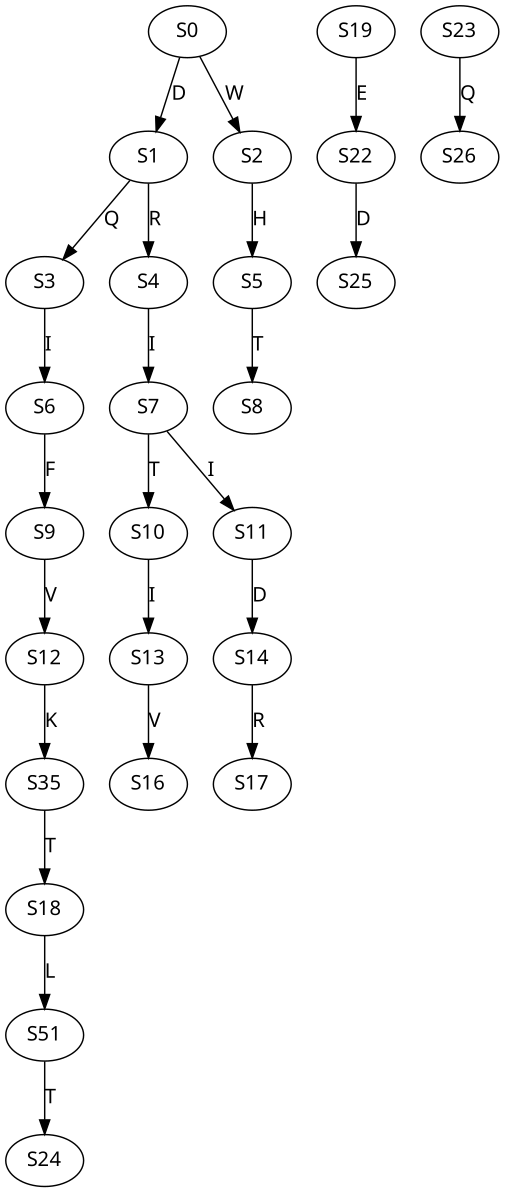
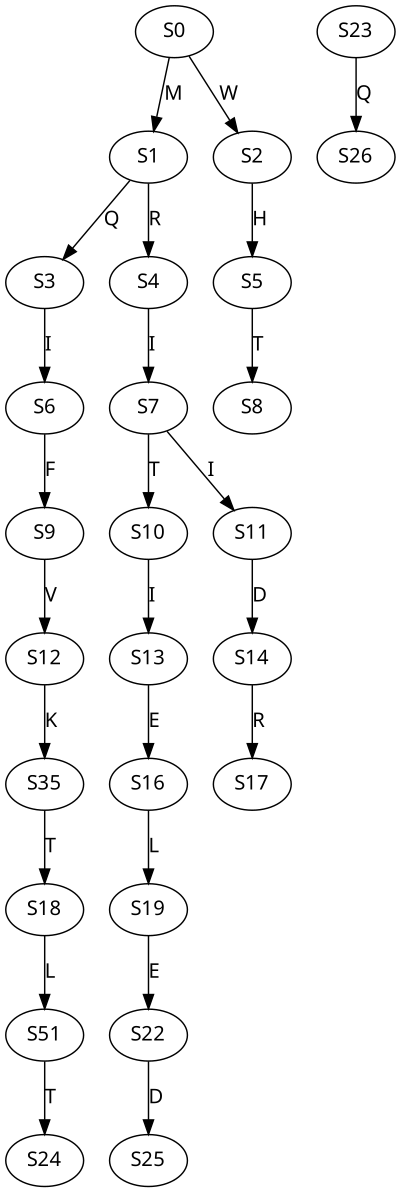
edge "S0" -> "S1": label "D" -> "M"
edge "S13" -> "S16": label "V" -> "E"
edge "S16" -> "S19": added, label "L"
